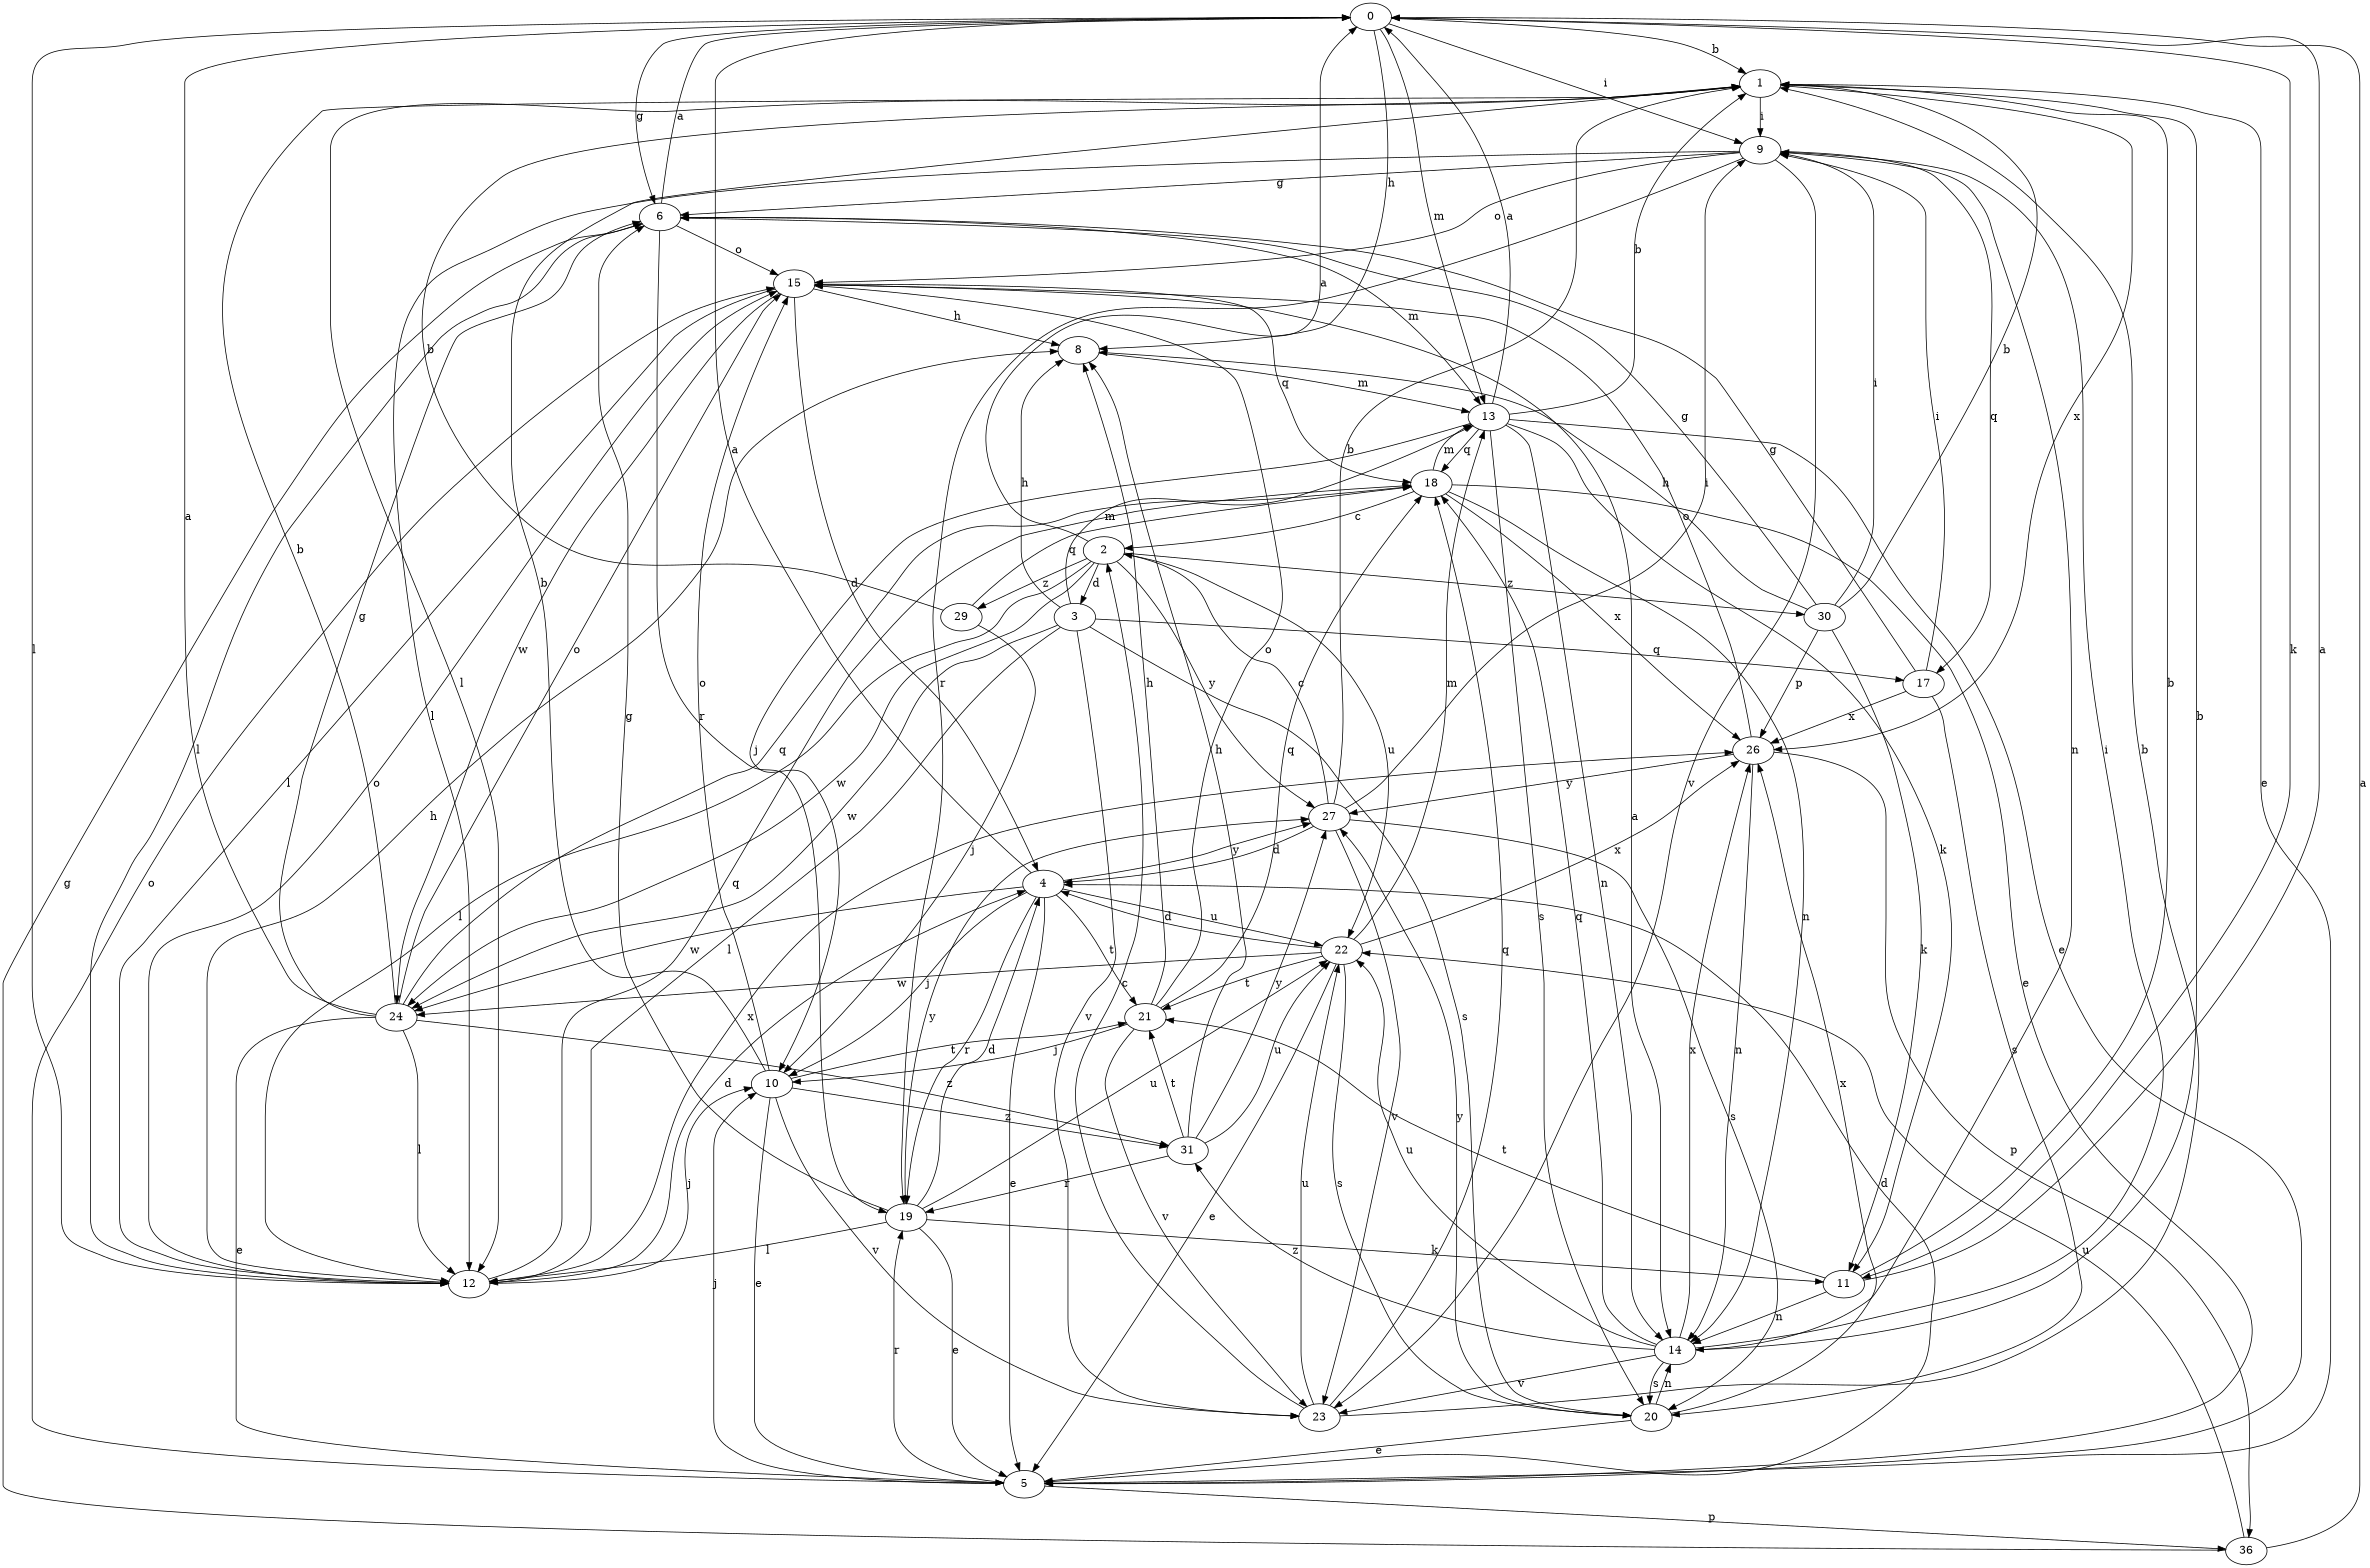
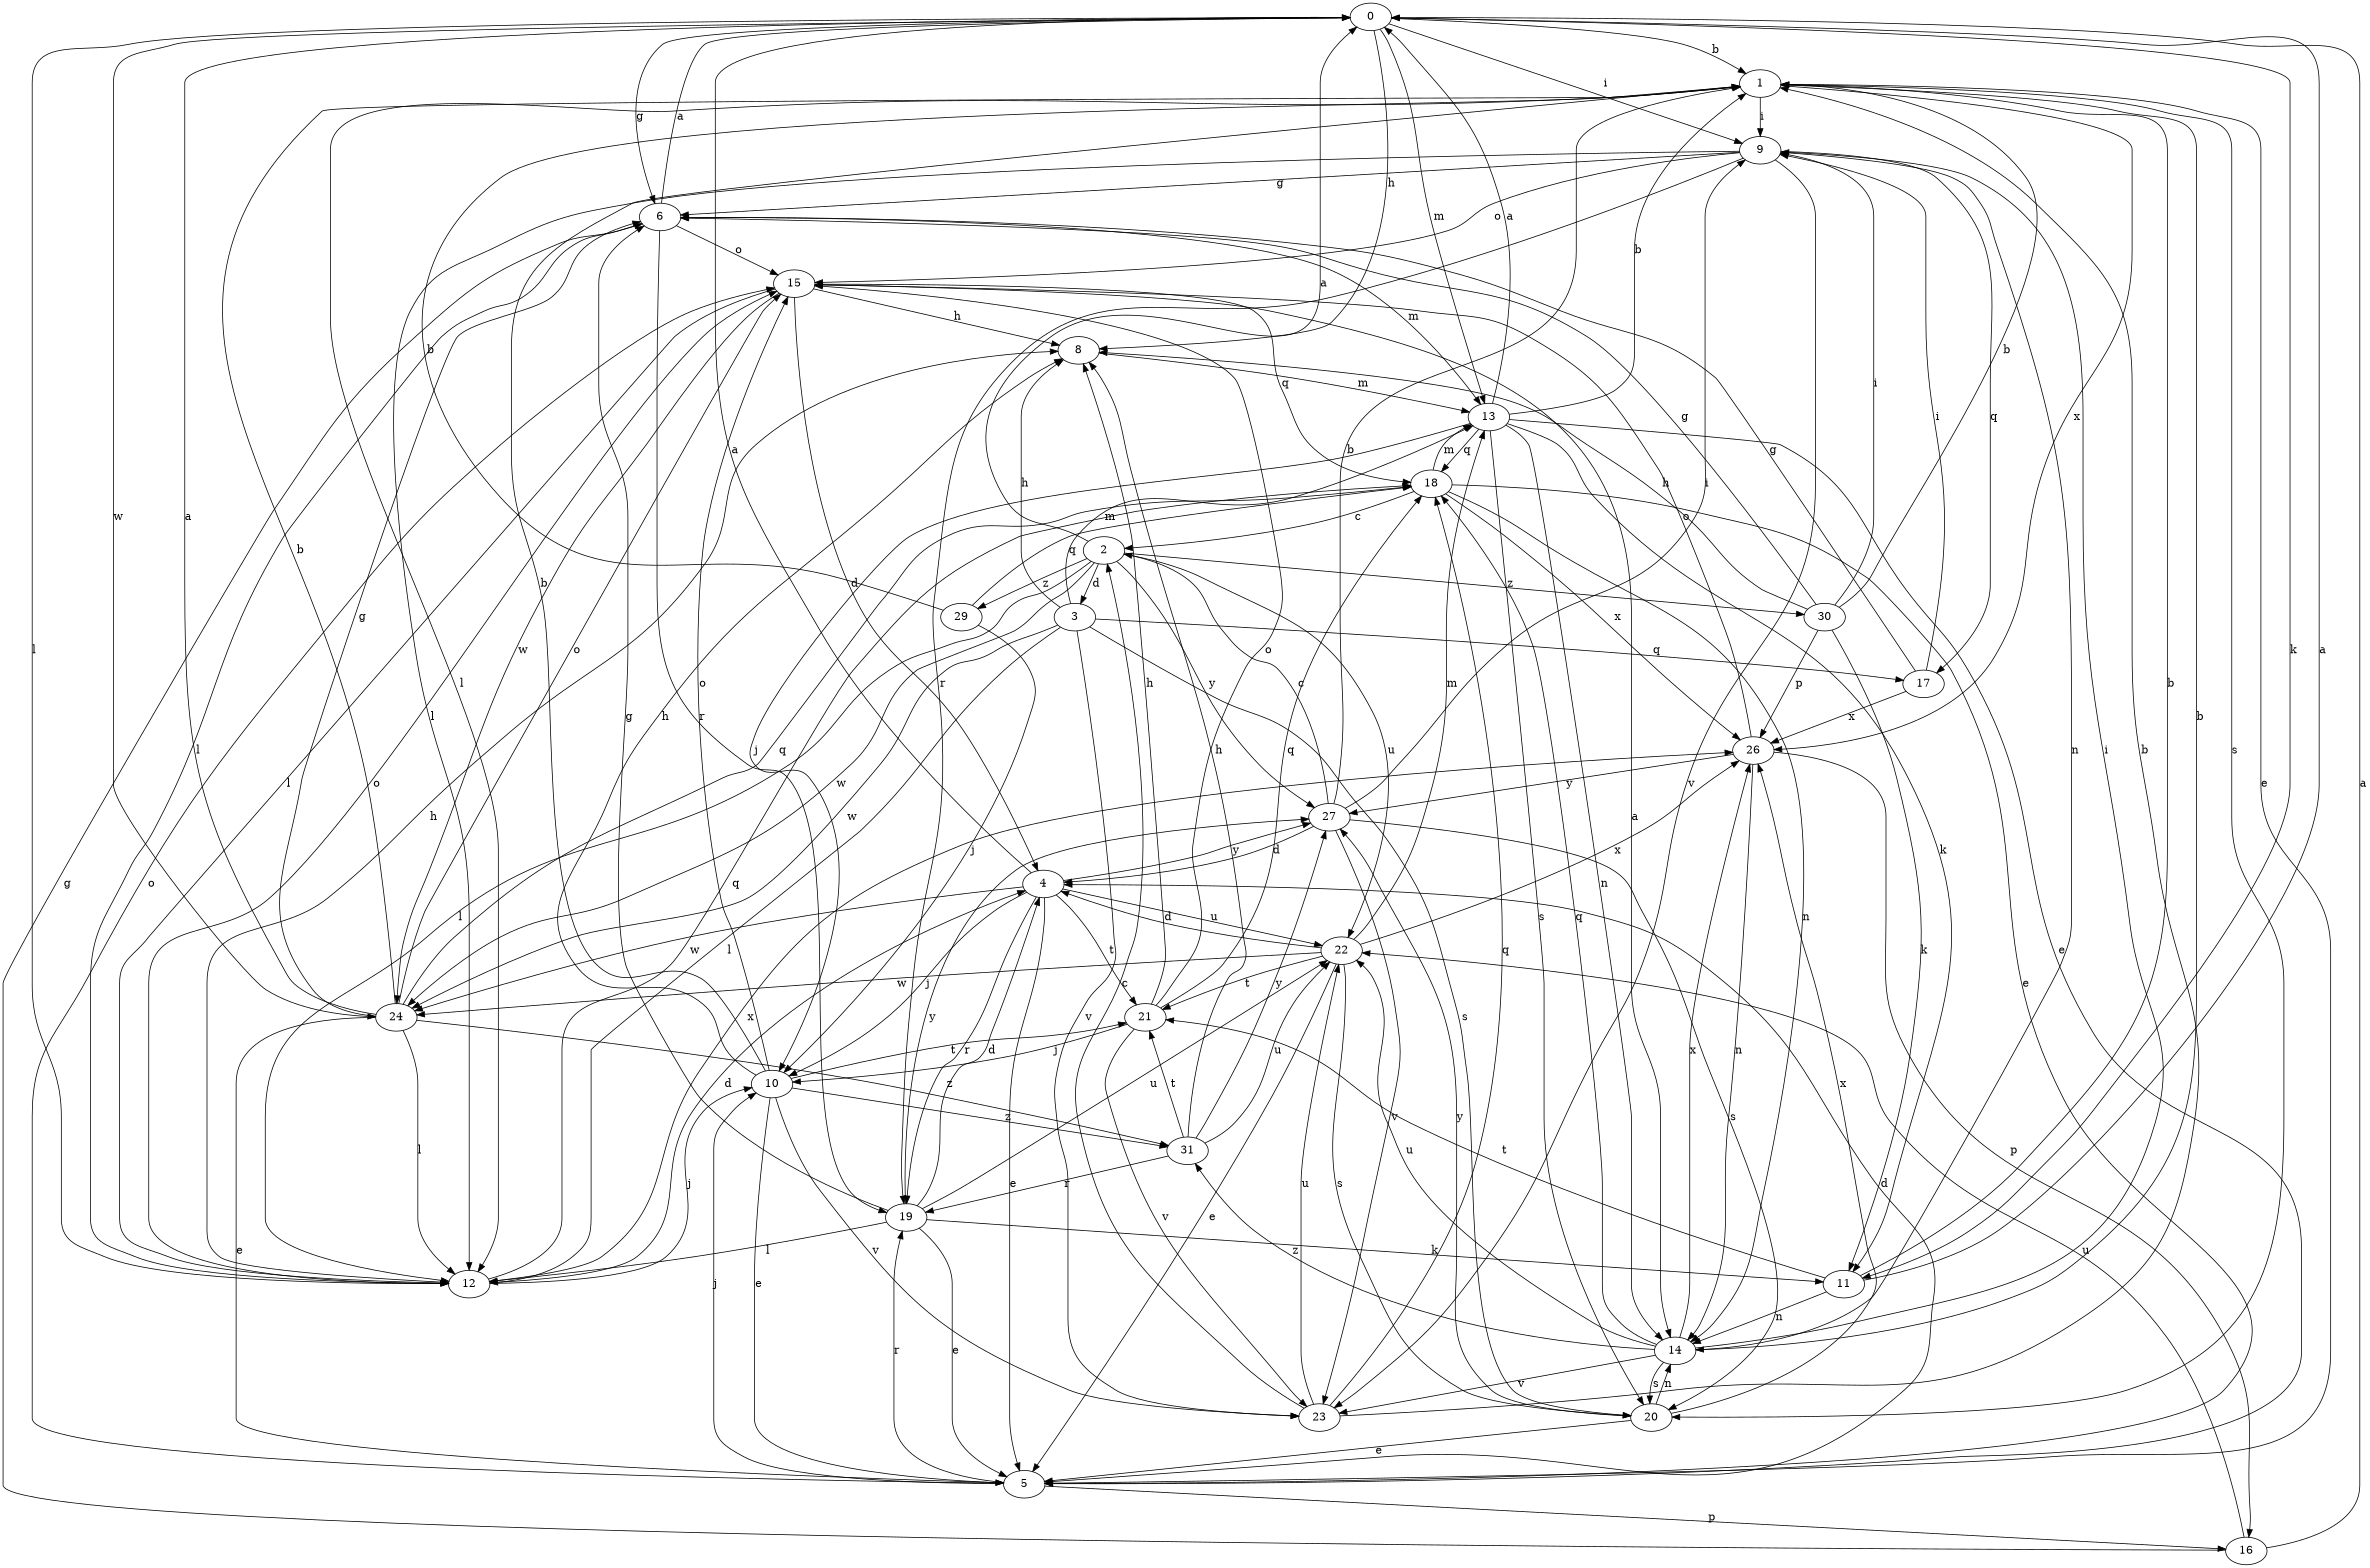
edge "0" -> "24": added, label "w"
edge "10" -> "8": added, label "h"
edge "17" -> "20": now "1" -> "20"
node "36": label "36" -> "16"
